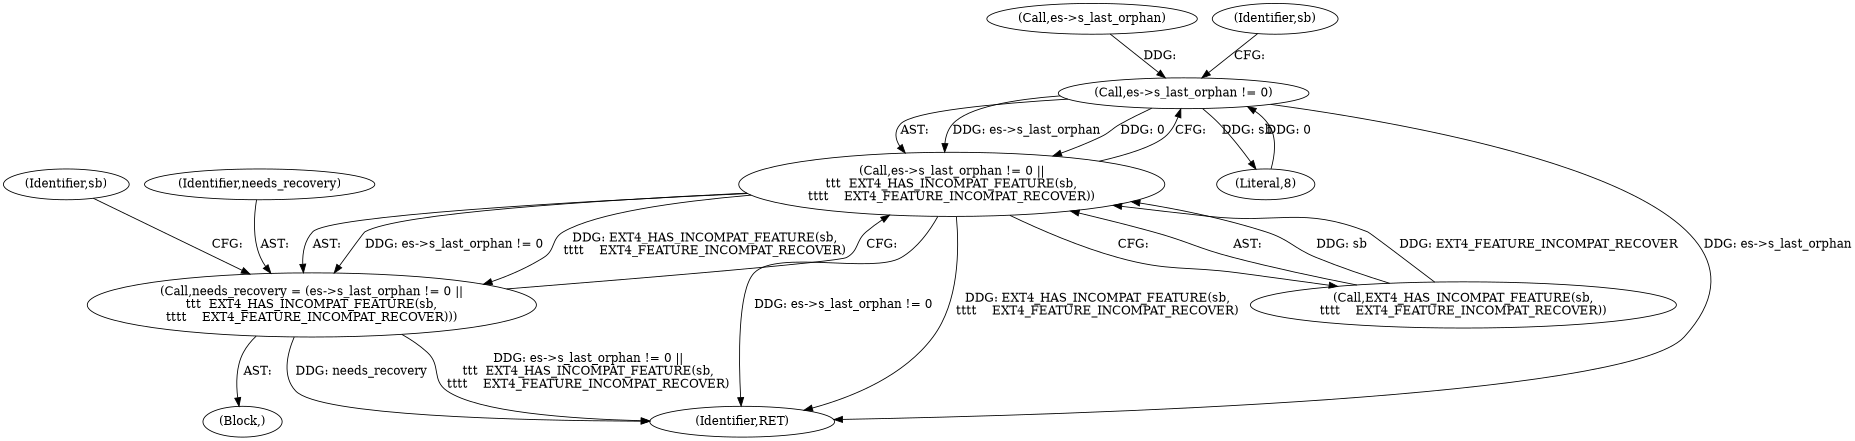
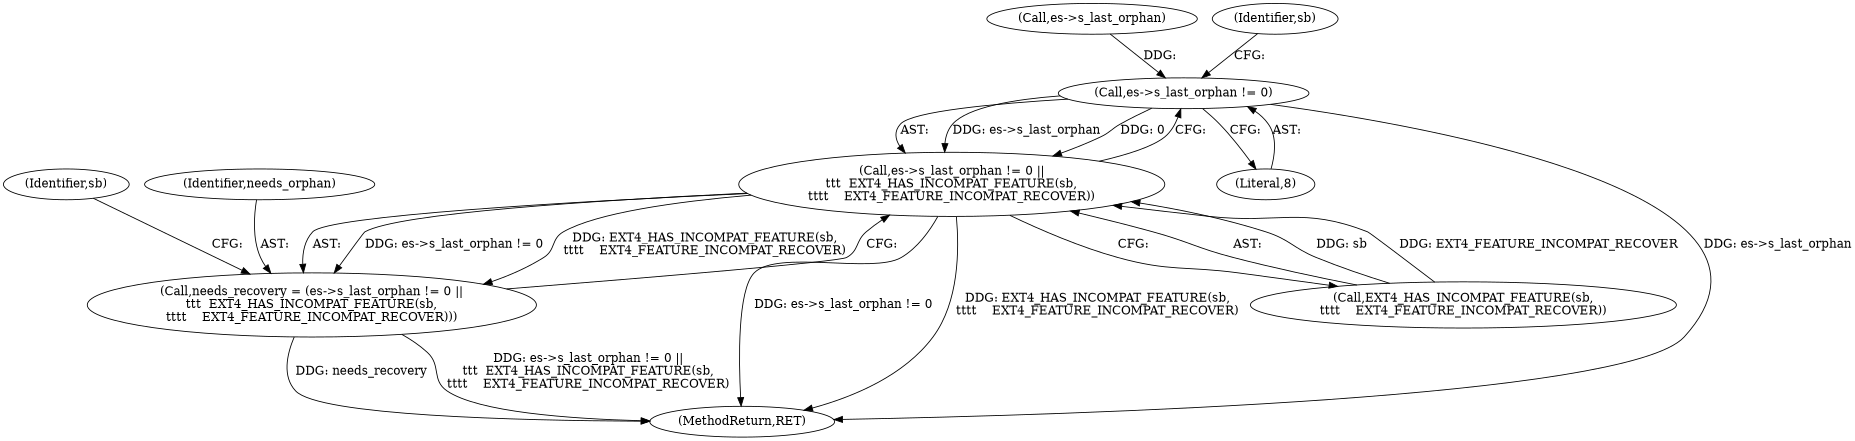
edge "(Call,es->s_last_orphan != 0)" -> "(Literal,8)": label "DDG: sb" -> "CFG: "
edge "(Literal,8)" -> "(Call,es->s_last_orphan != 0)": label "DDG: 0" -> "AST: "
node "(Identifier,needs_recovery)": label "(Identifier,needs_recovery)" -> "(Identifier,needs_orphan)"
node "(Block,)": removed
node "(Identifier,RET)": label "(Identifier,RET)" -> "(MethodReturn,RET)"
